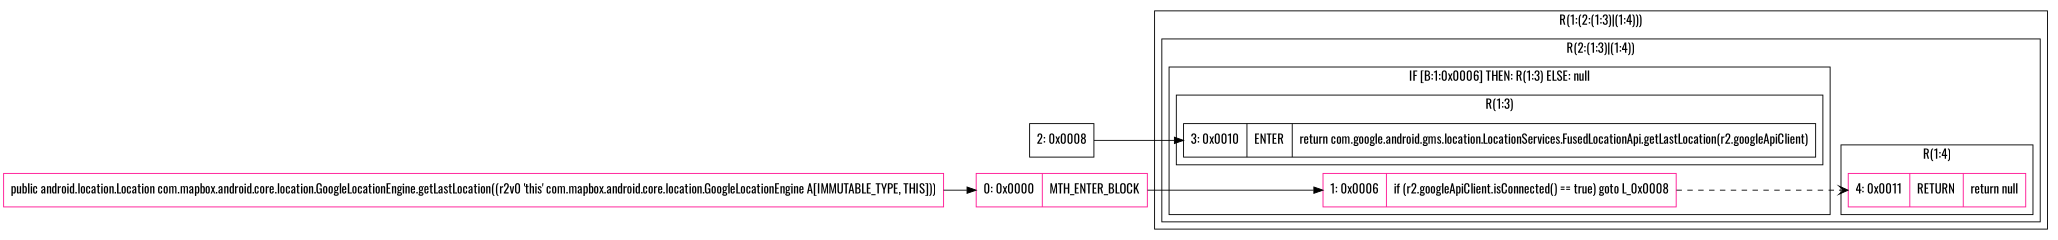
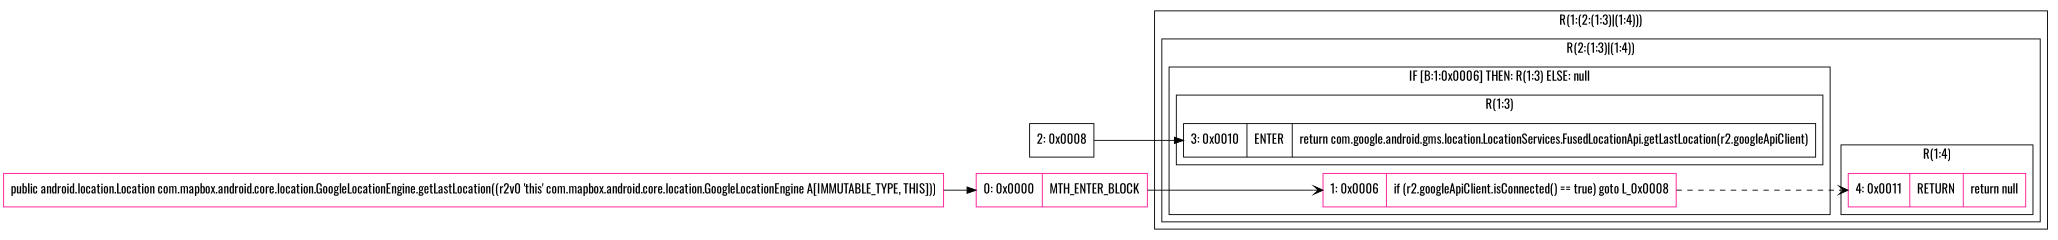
edge "0: 0x0000" -> "1: 0x0006": arrowhead normal -> vee
